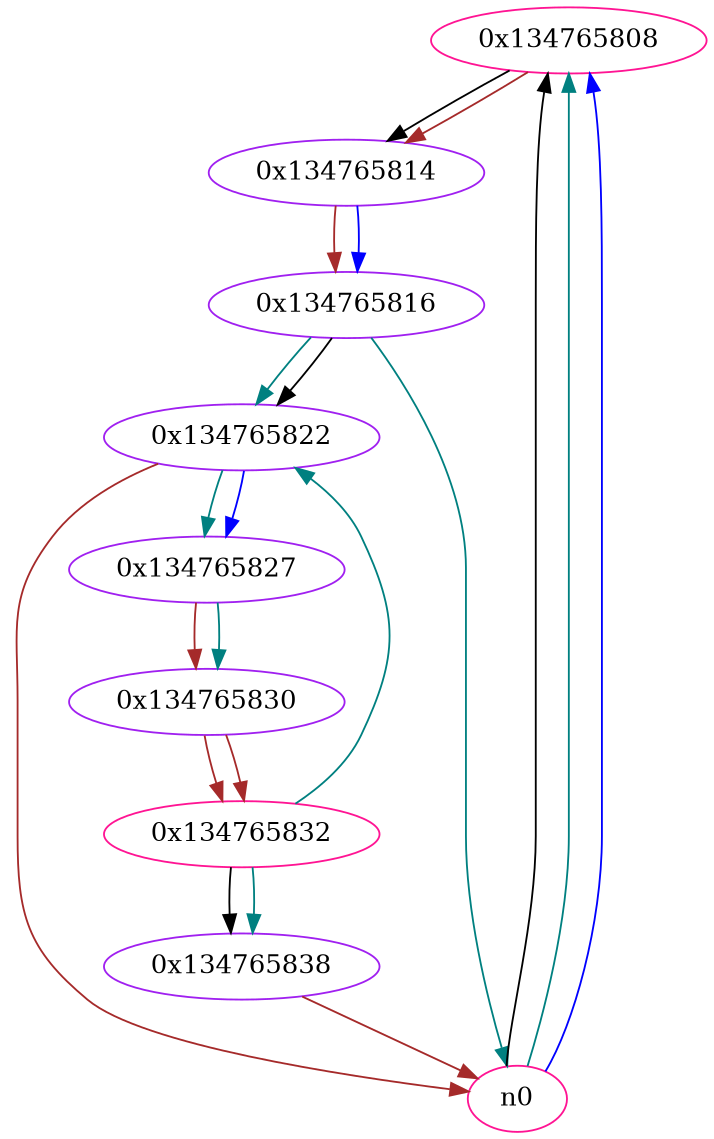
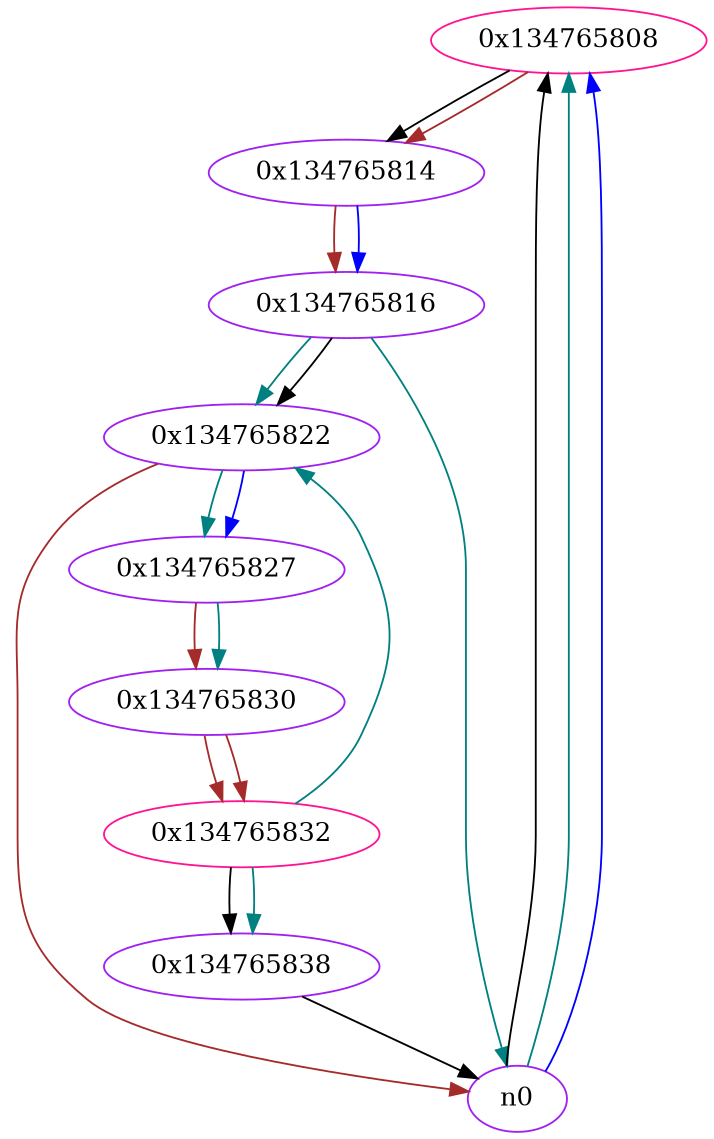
edge "0x134765838" -> "n0": color brown -> black
node "n0": color deeppink -> purple
